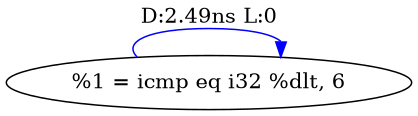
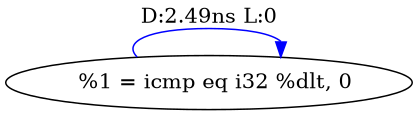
node "%1 = icmp eq i32 %dlt, 6": label "%1 = icmp eq i32 %dlt, 6" -> "%1 = icmp eq i32 %dlt, 0"
